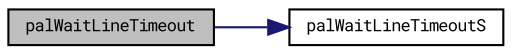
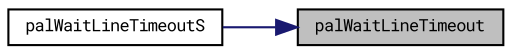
edge "palWaitLineTimeout" -> "palWaitLineTimeoutS": reversed
